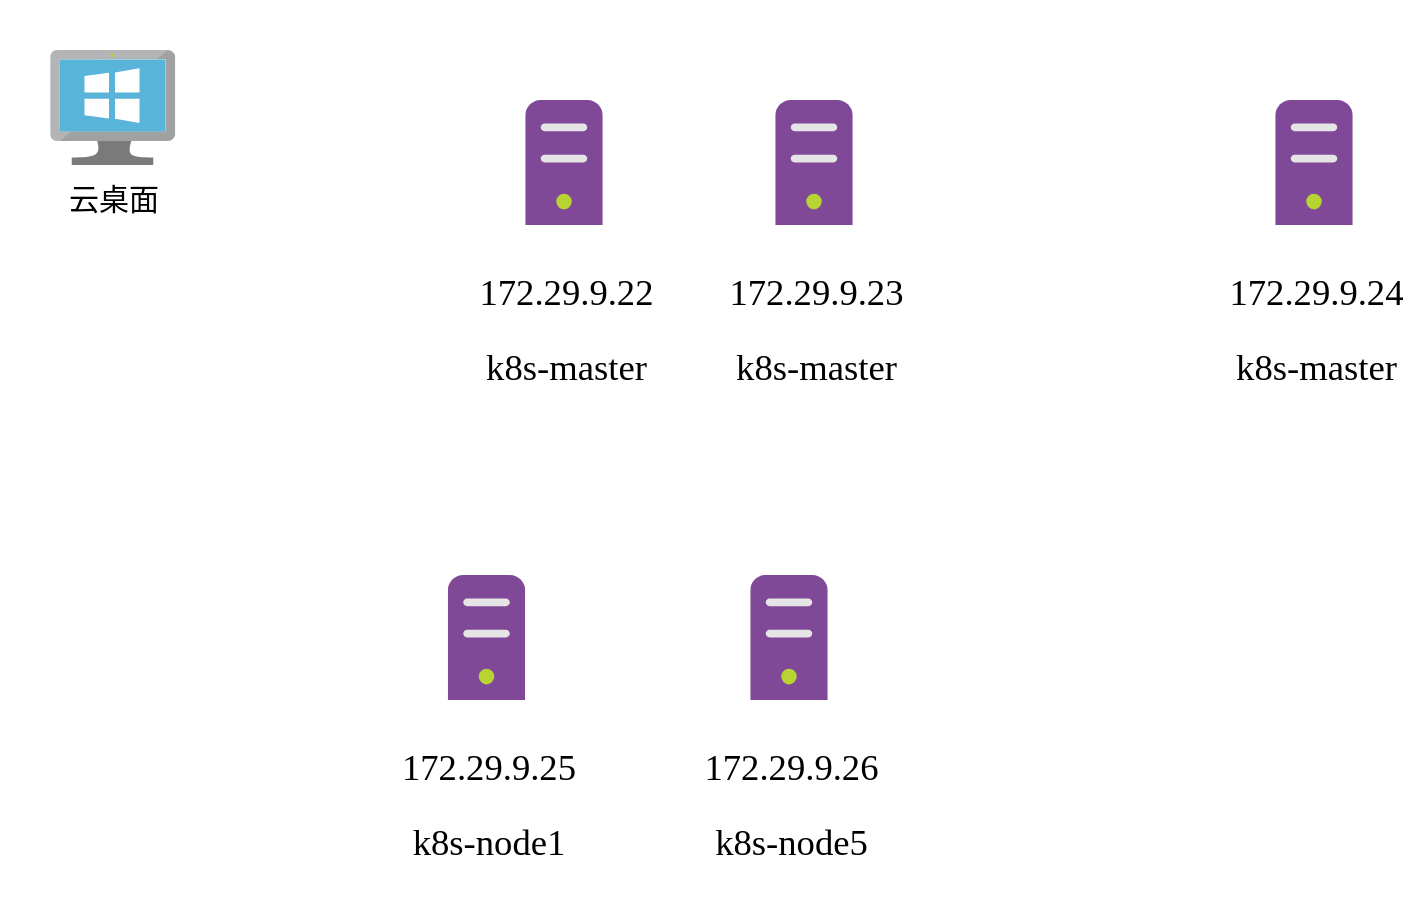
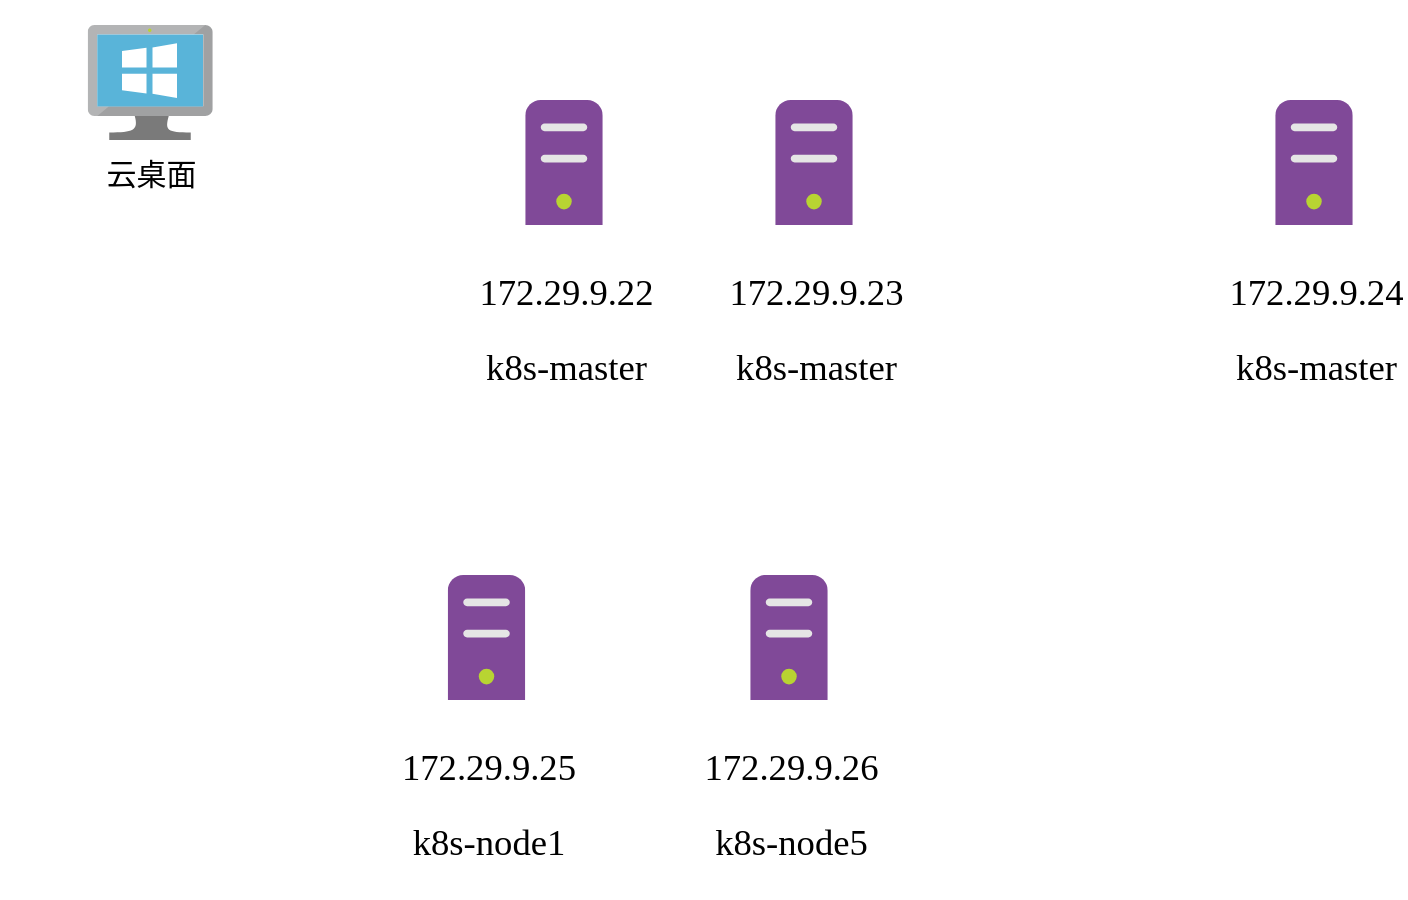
node "云桌面": moved (114, 109) -> (151, 84)
